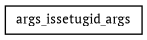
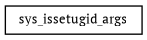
node "args_issetugid_args": label "args_issetugid_args" -> "sys_issetugid_args"
